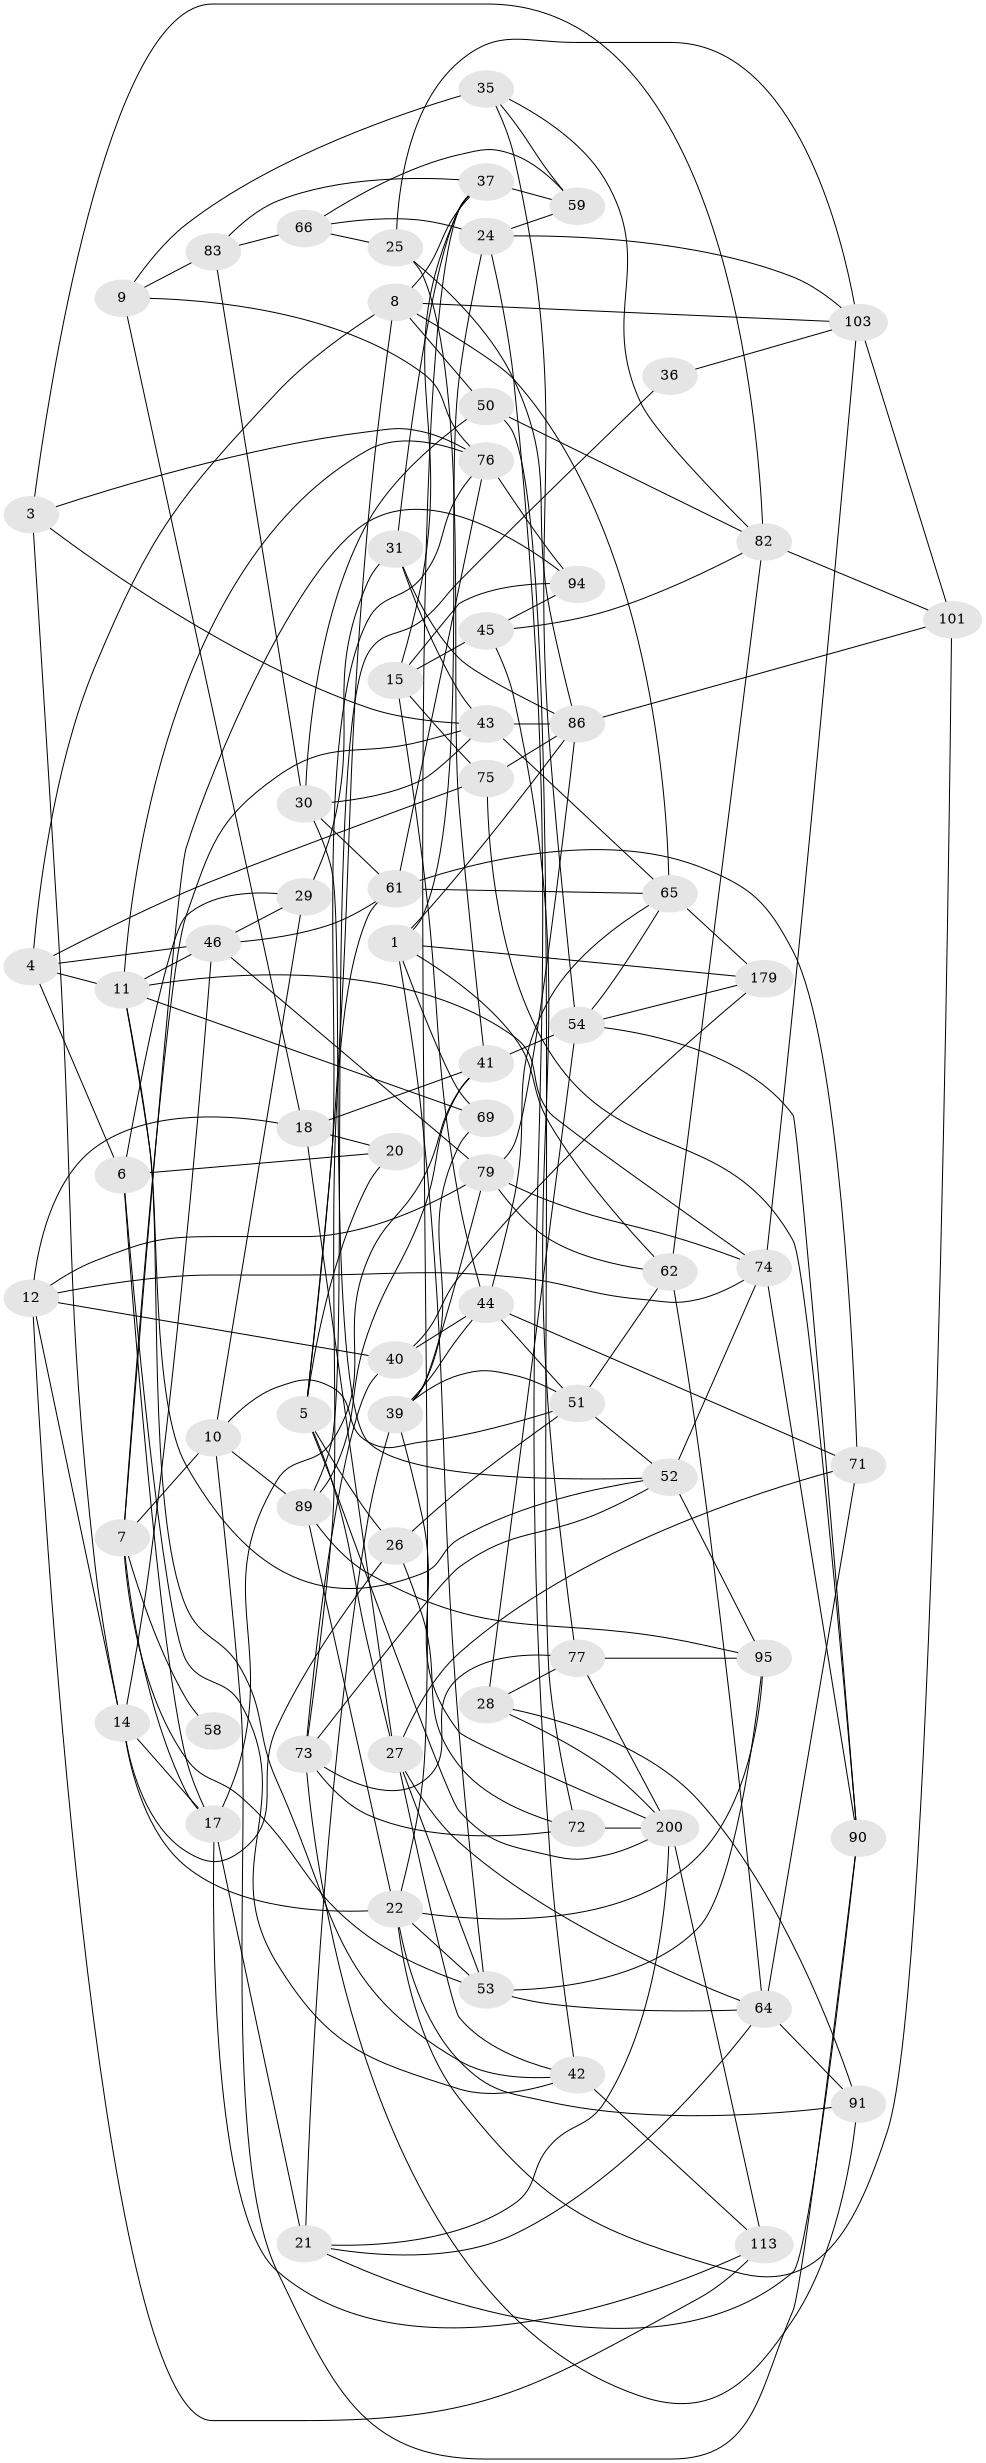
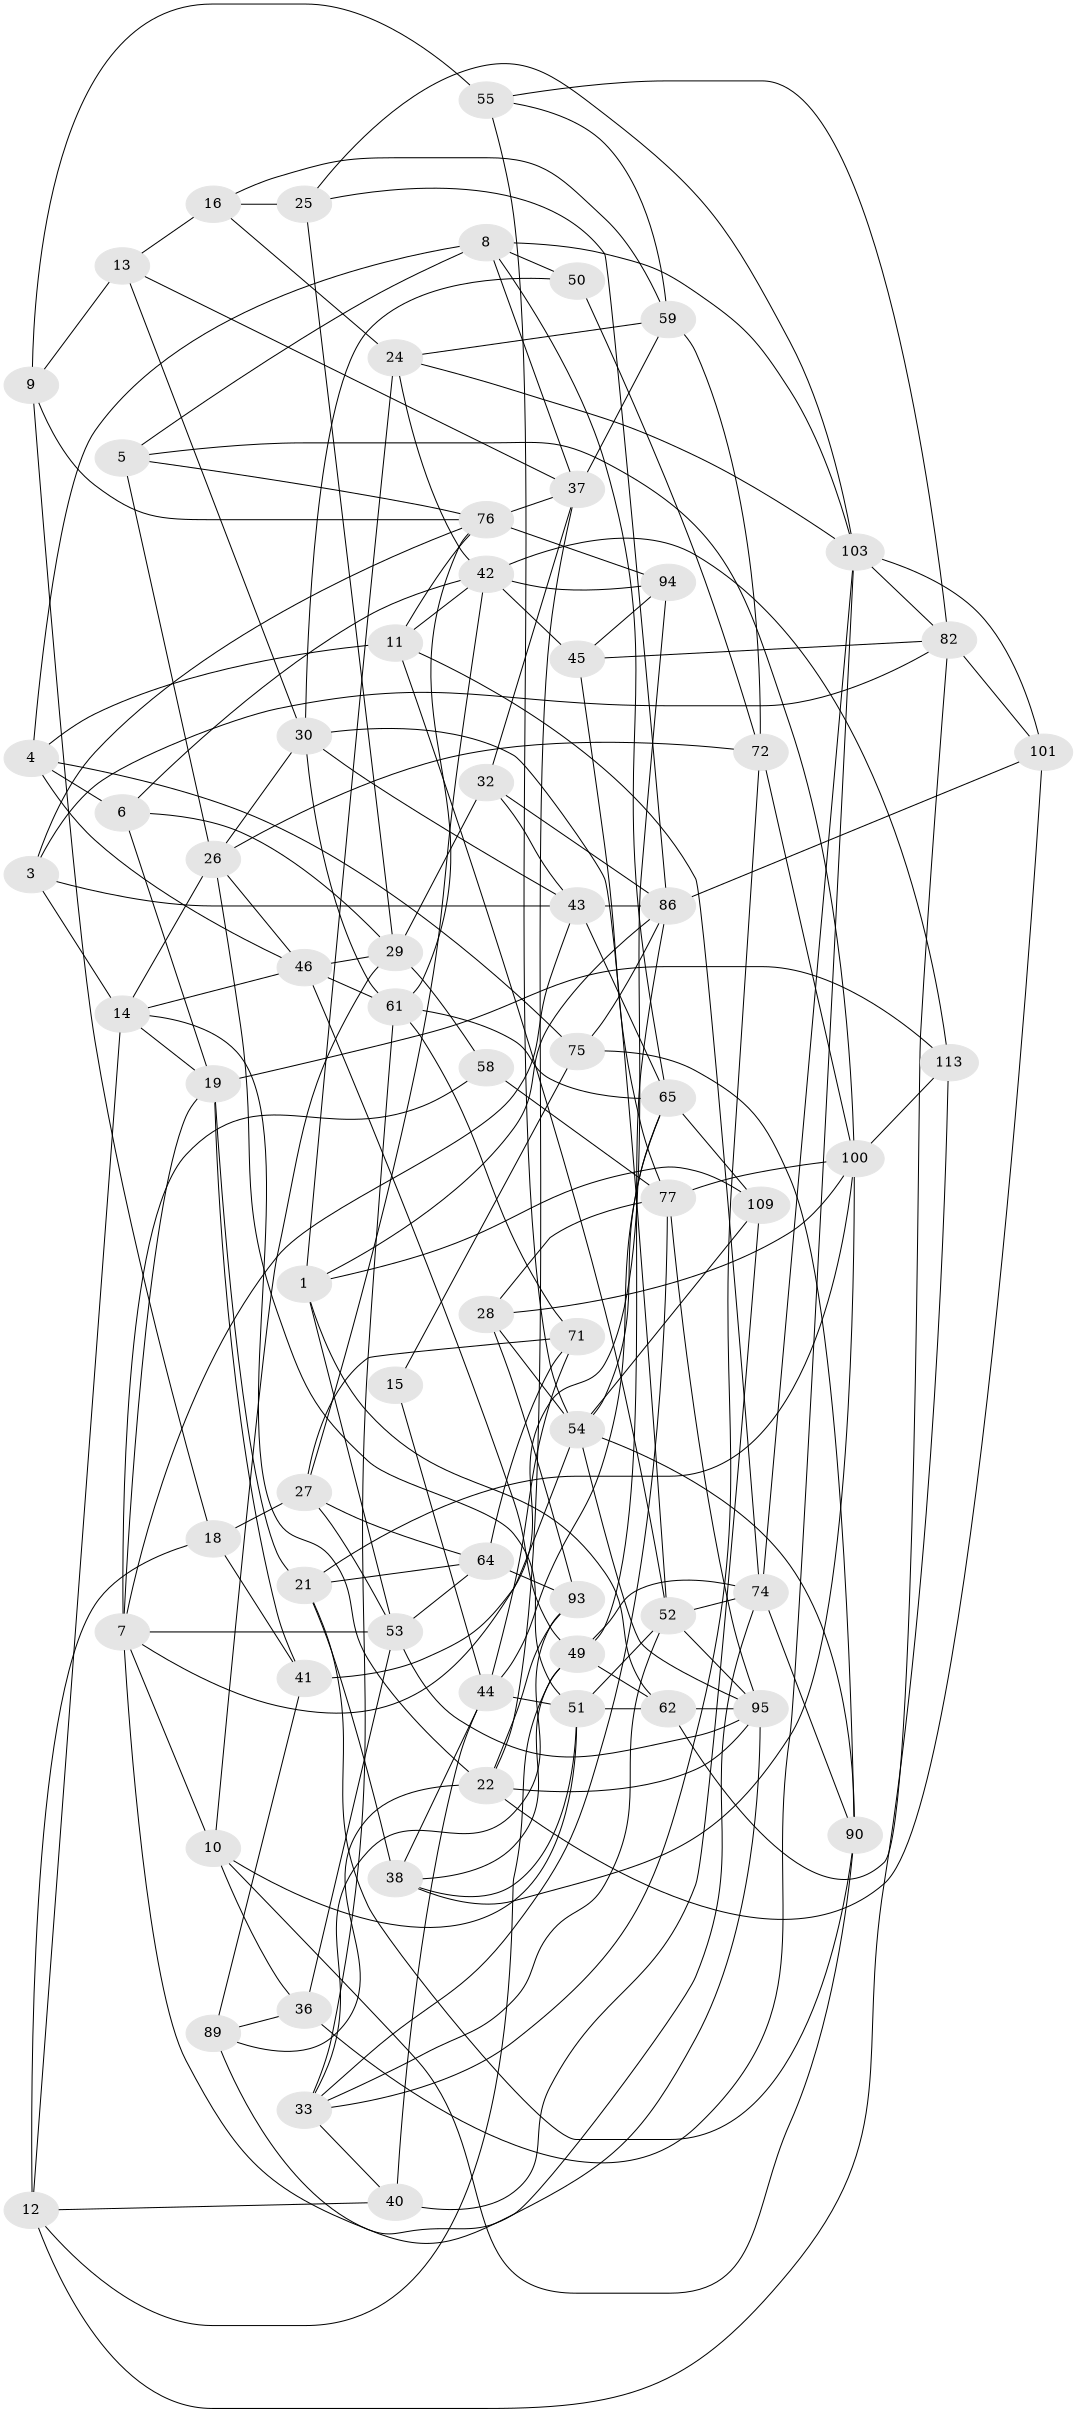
node "35": label "35" -> "55"
node "66": label "66" -> "16"
node "83": label "83" -> "13"
edge "37" -- "15": now "37" -- "76"
edge "50" -- "82": now "103" -- "82"
edge "59" -- "72": added
node "31": label "31" -> "32"
edge "94" -- "15": now "94" -- "42"
edge "45" -- "15": now "45" -- "42"
edge "25" -- "41": now "25" -- "29"
edge "30" -- "26": added
edge "46" -- "11": now "46" -- "26"
node "179": label "179" -> "109"
edge "29" -- "58": added
node "69": removed
edge "58" -- "77": added
node "20": removed
node "79": label "79" -> "49"
edge "74" -- "12": now "74" -- "7"
node "39": label "39" -> "38"
edge "10" -- "89": now "10" -- "36"
edge "5" -- "27": removed
edge "54" -- "95": added
edge "62" -- "64": now "62" -- "95"
node "73": label "73" -> "33"
node "17": label "17" -> "19"
node "200": label "200" -> "100"
edge "22" -- "53": now "36" -- "53"
node "91": label "91" -> "93"
